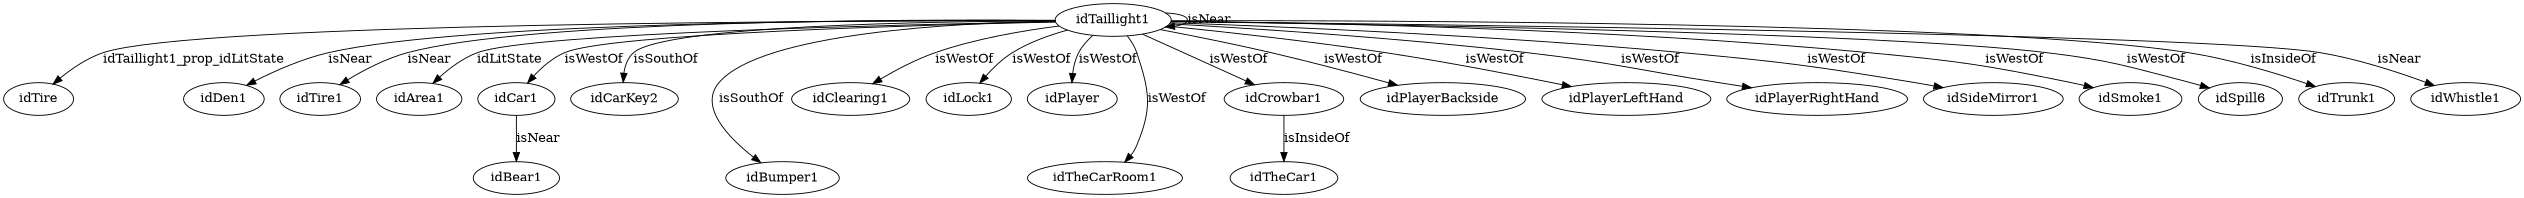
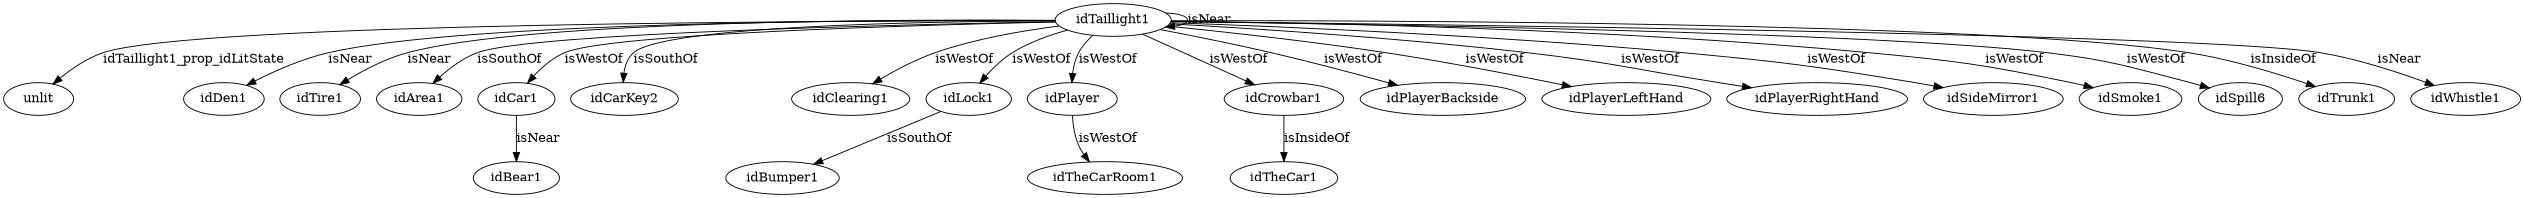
edge "idTaillight1" -> "idBumper1": now "idLock1" -> "idBumper1"
edge "idTaillight1" -> "idArea1": label "idLitState" -> "isSouthOf"
edge "idTaillight1" -> "idTheCarRoom1": now "idPlayer" -> "idTheCarRoom1"
node "idTire": label "idTire" -> "unlit"
